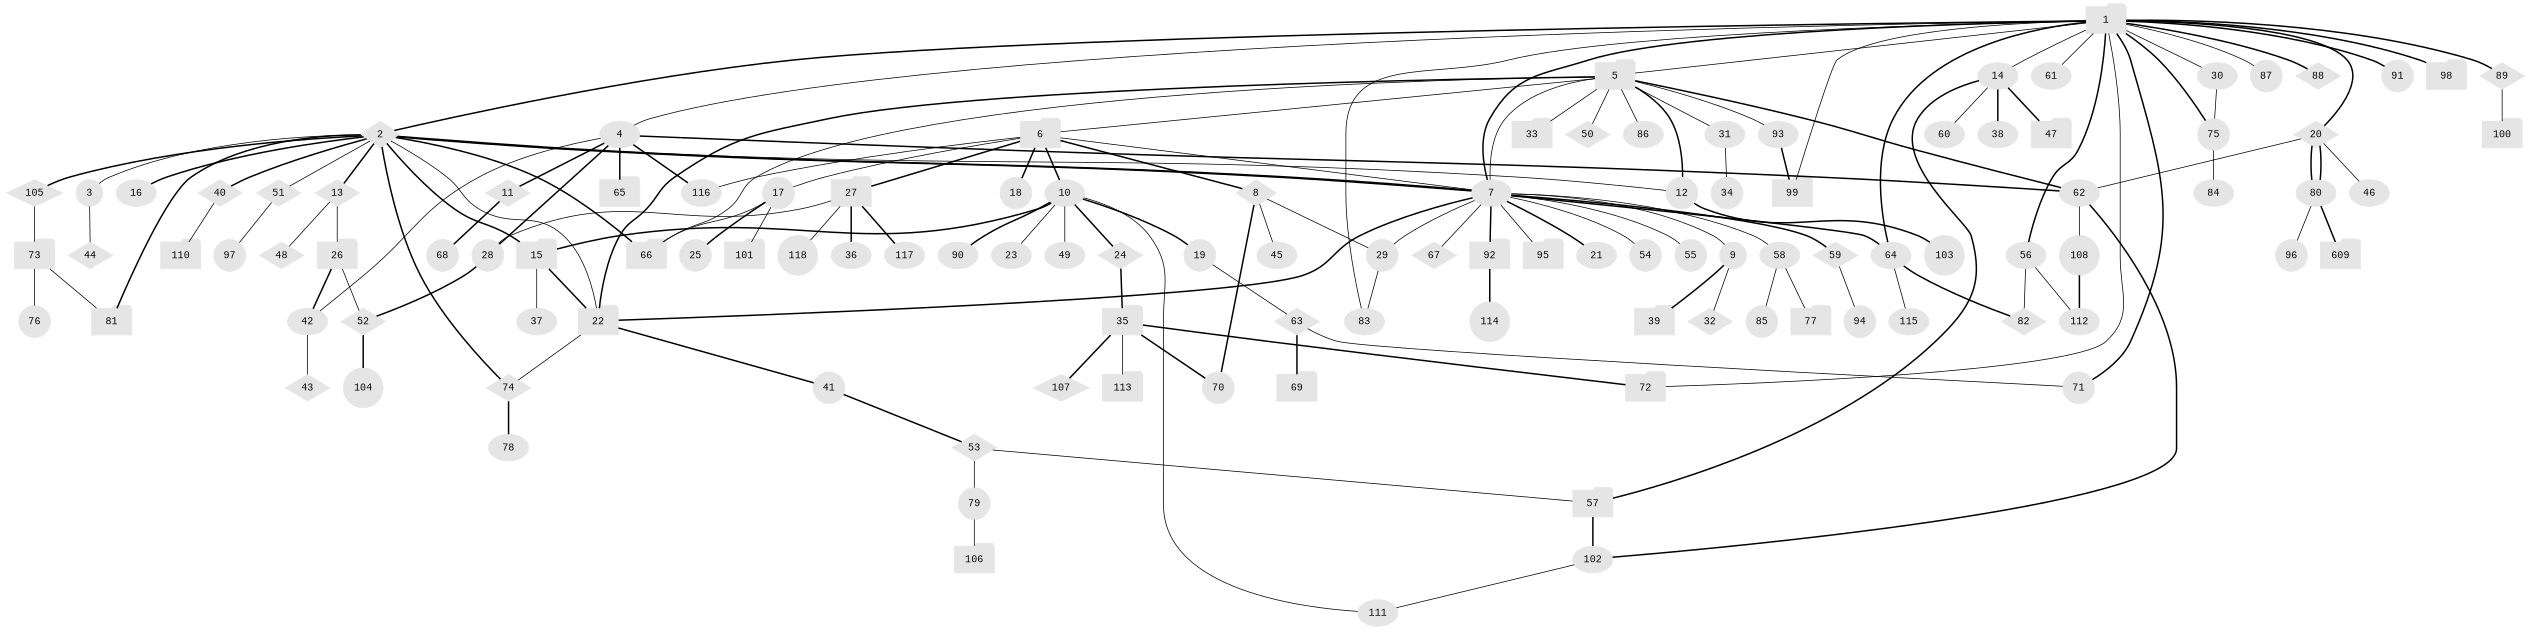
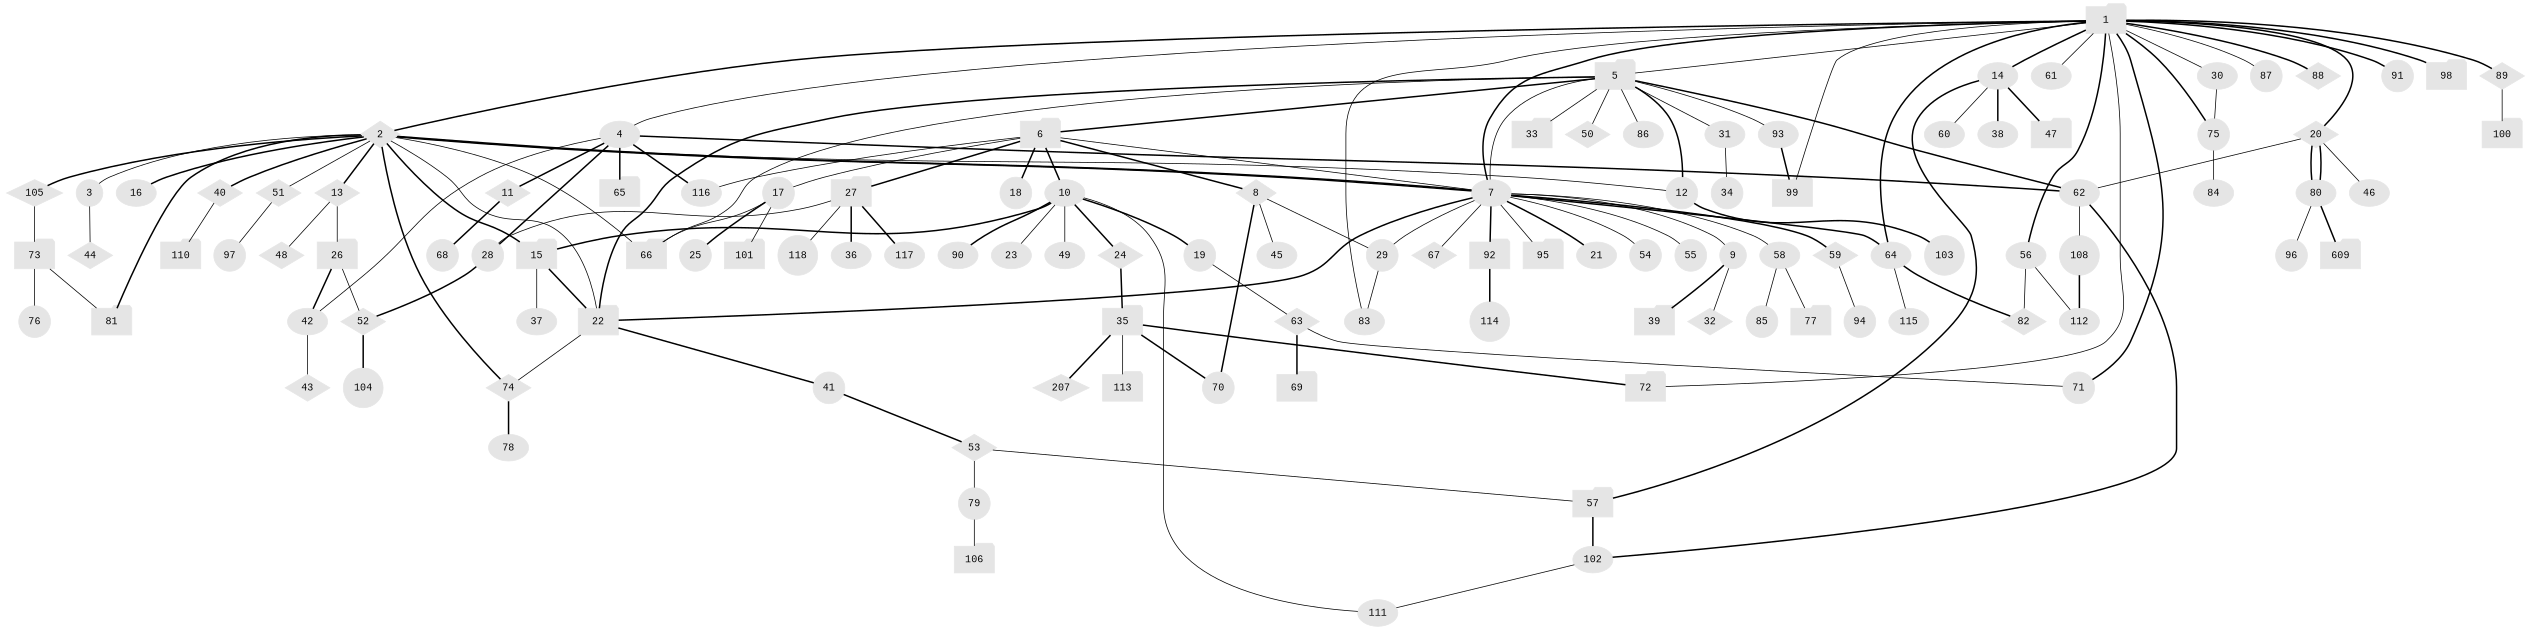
edge "1" -- "14": style solid -> bold
edge "5" -- "6": style solid -> bold
edge "2" -- "66": style bold -> solid
node "107": label "107" -> "207"
